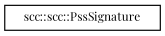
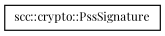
node "scc::scc::PssSignature": label "scc::scc::PssSignature" -> "scc::crypto::PssSignature"
